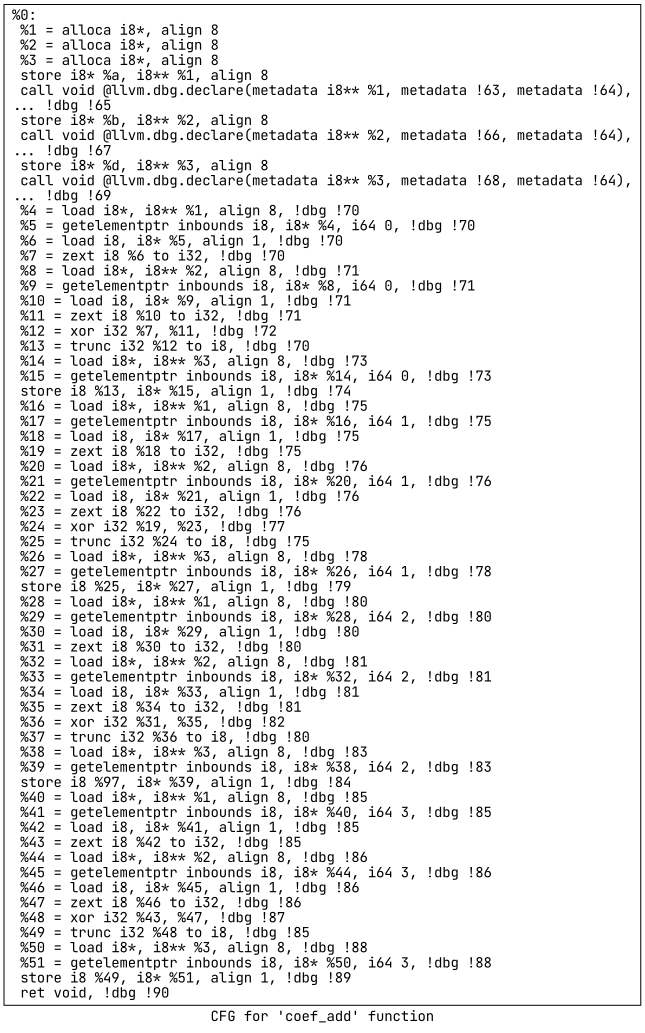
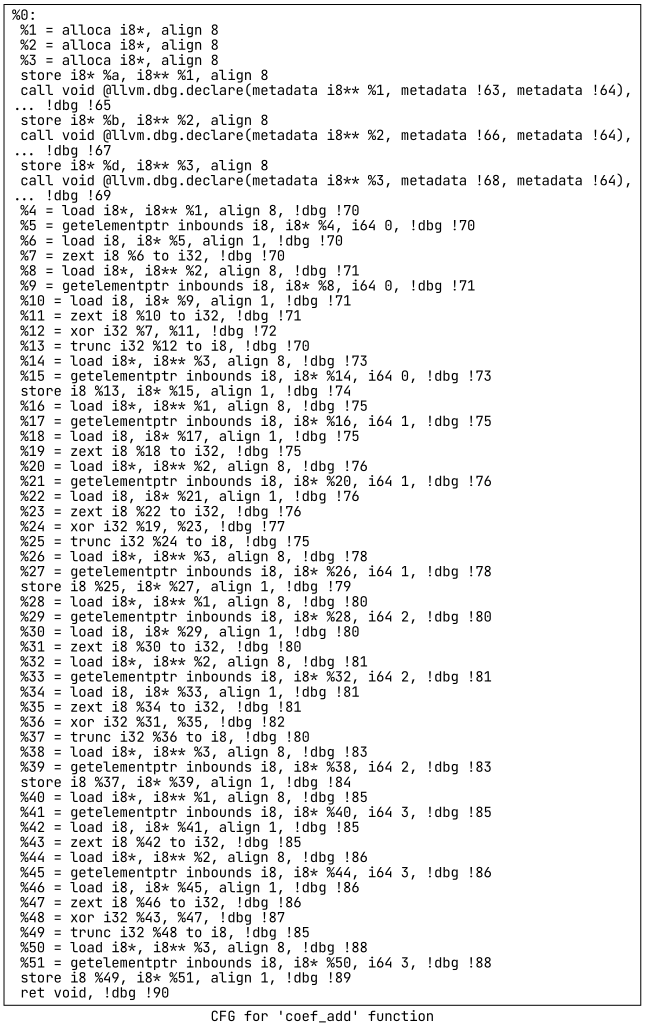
node "%0:": text "store i8 %97, i8* %39, align 1, !dbg !84" -> "store i8 %37, i8* %39, align 1, !dbg !84"
